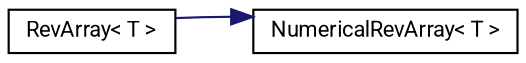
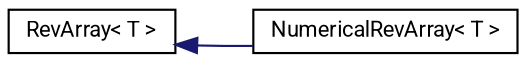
edge "RevArray< T >" -> "NumericalRevArray< T >": reversed
